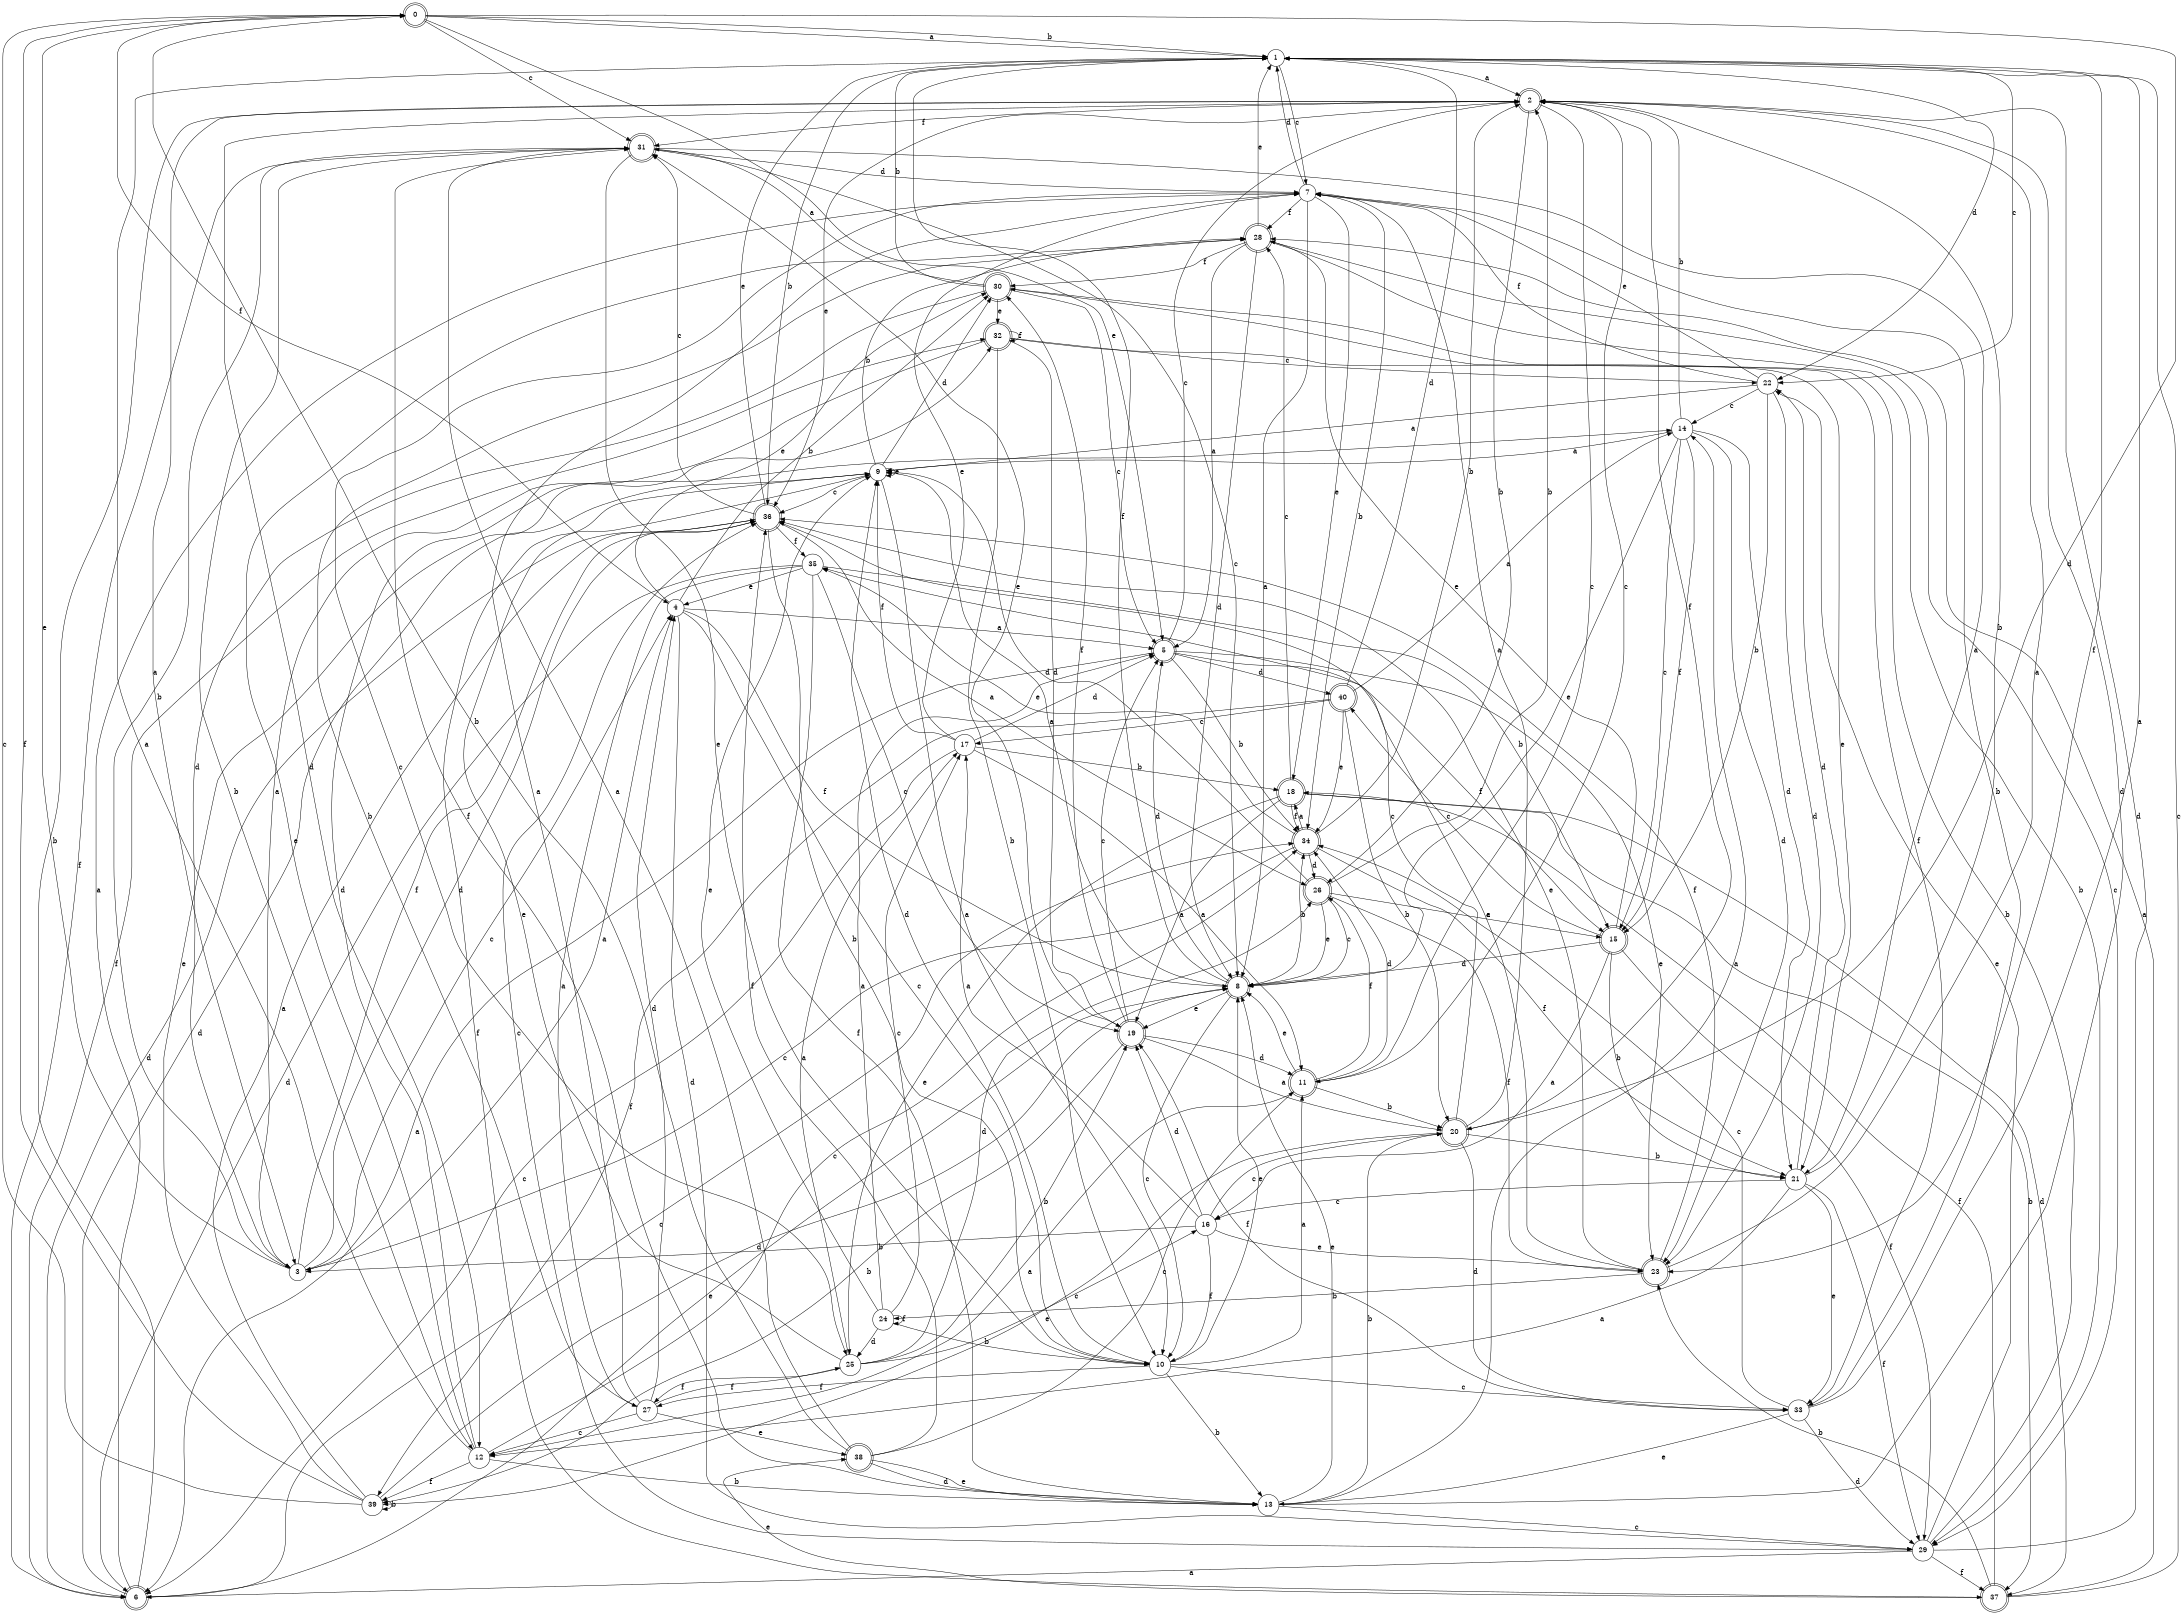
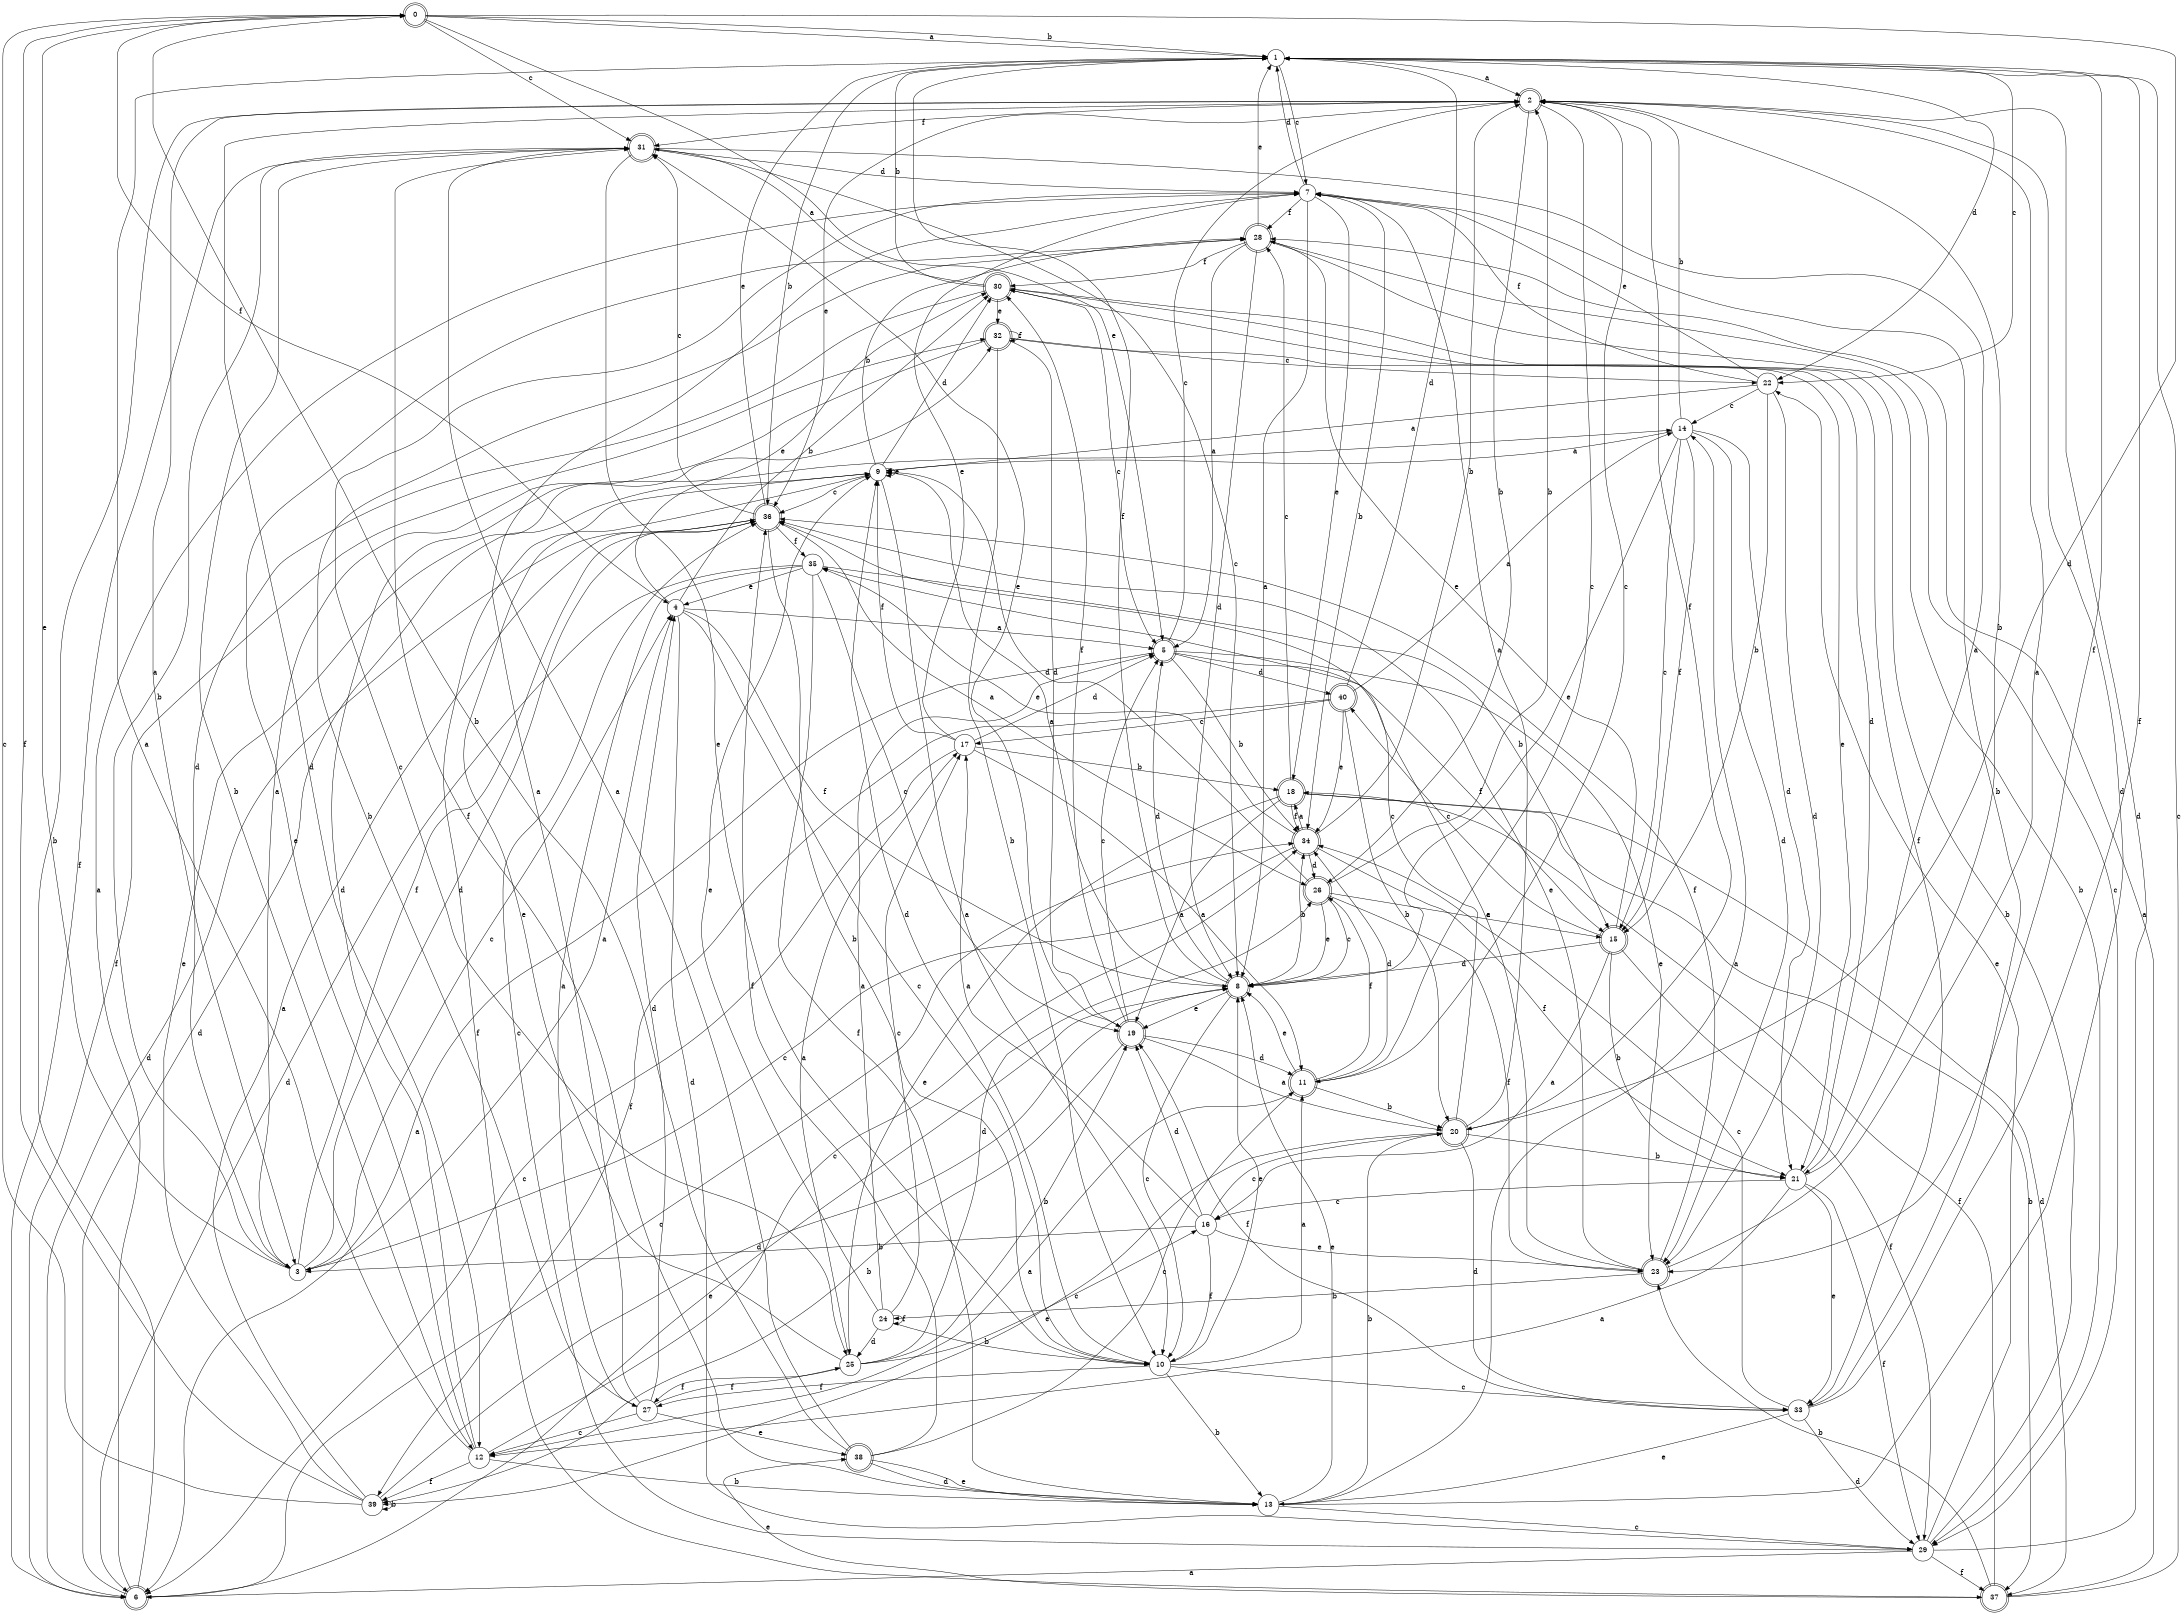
edge "33" -> "1": label "a" -> "f"
edge "21" -> "22": now "21" -> "30"
